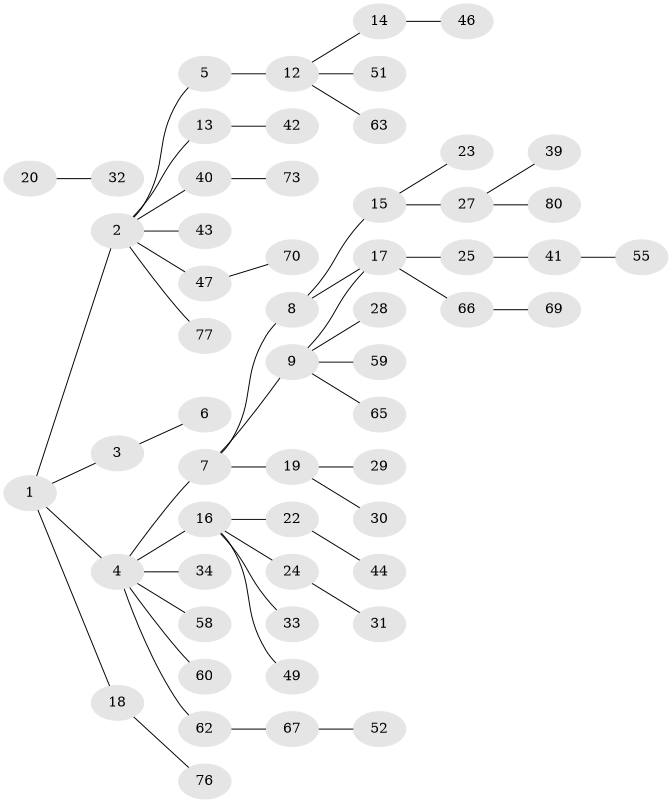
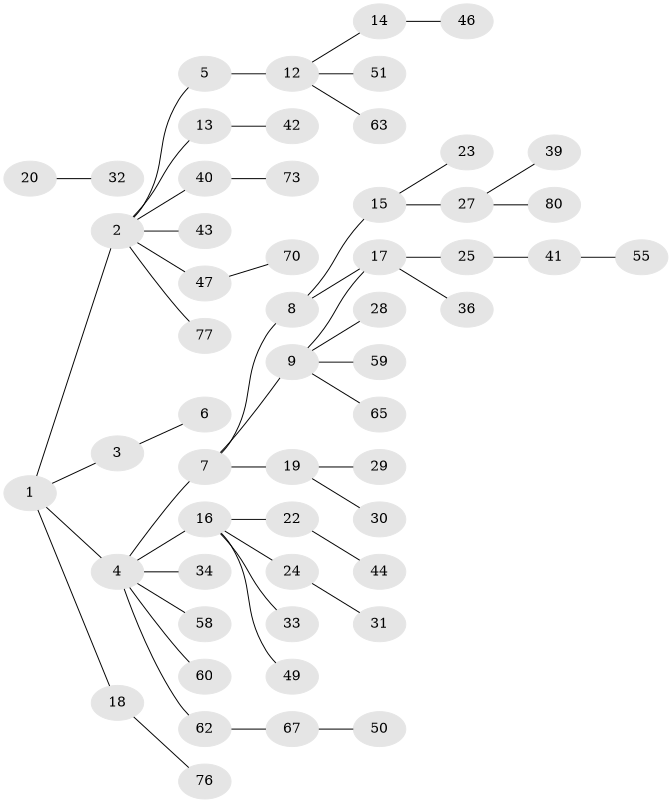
node "66": label "66" -> "36"
node "69": removed
node "52": label "52" -> "50"
